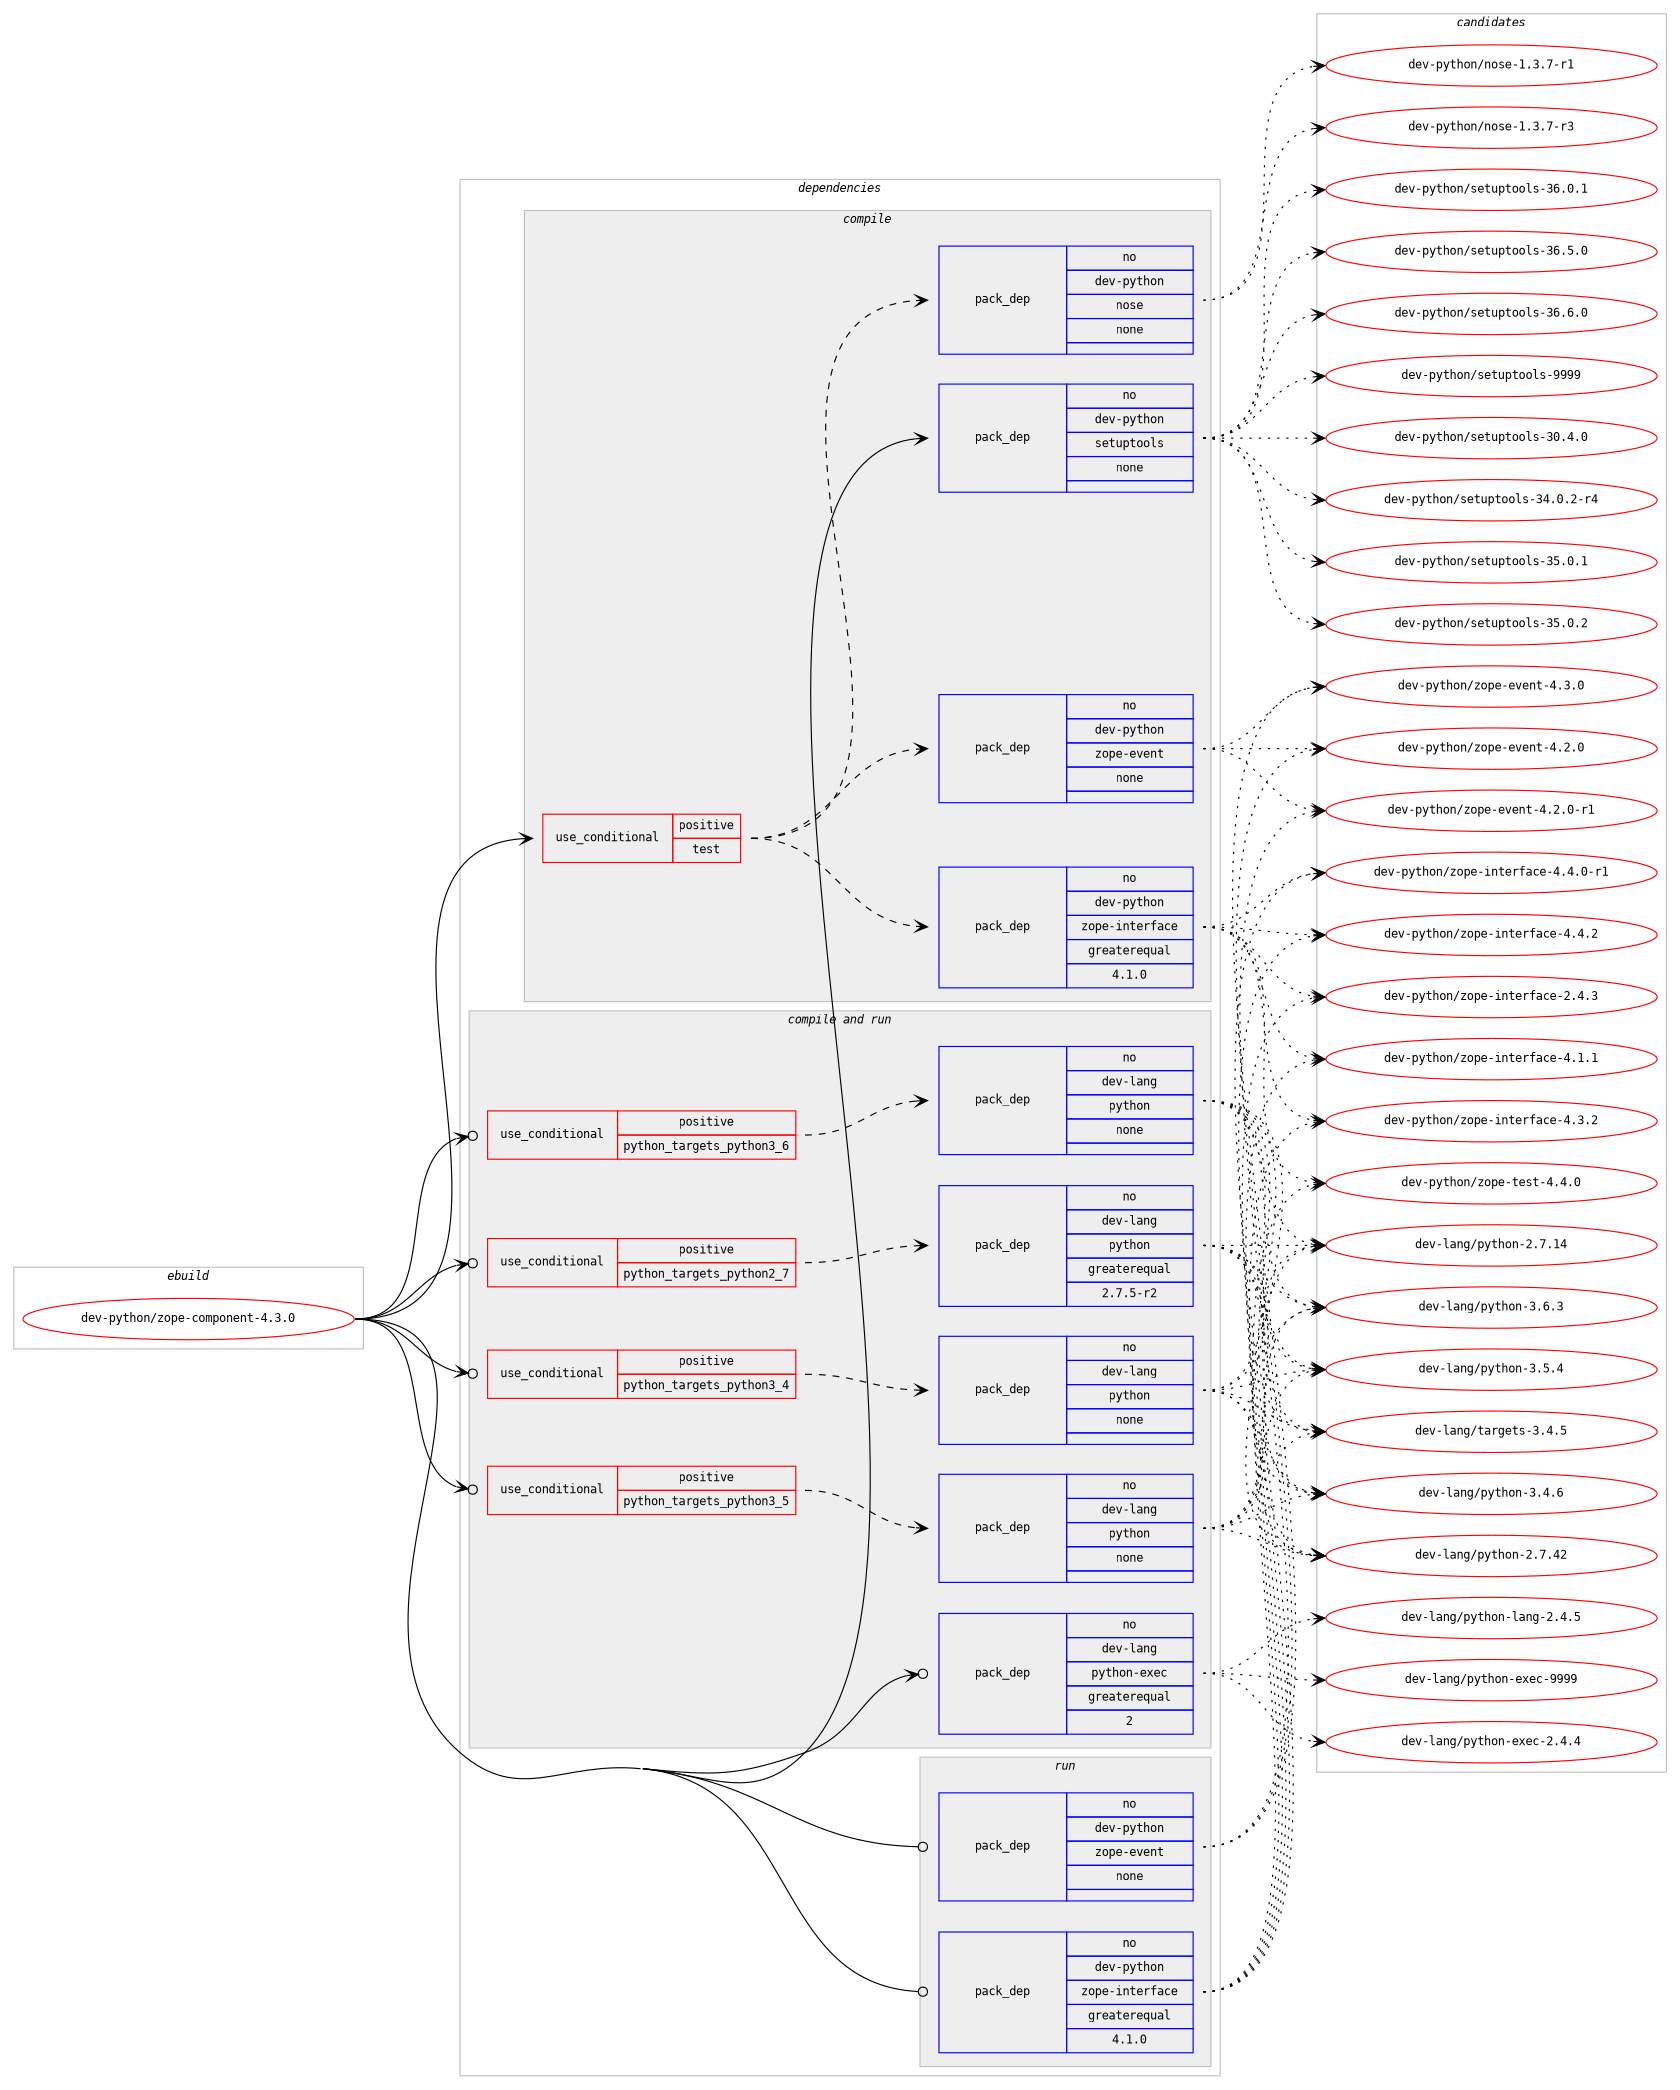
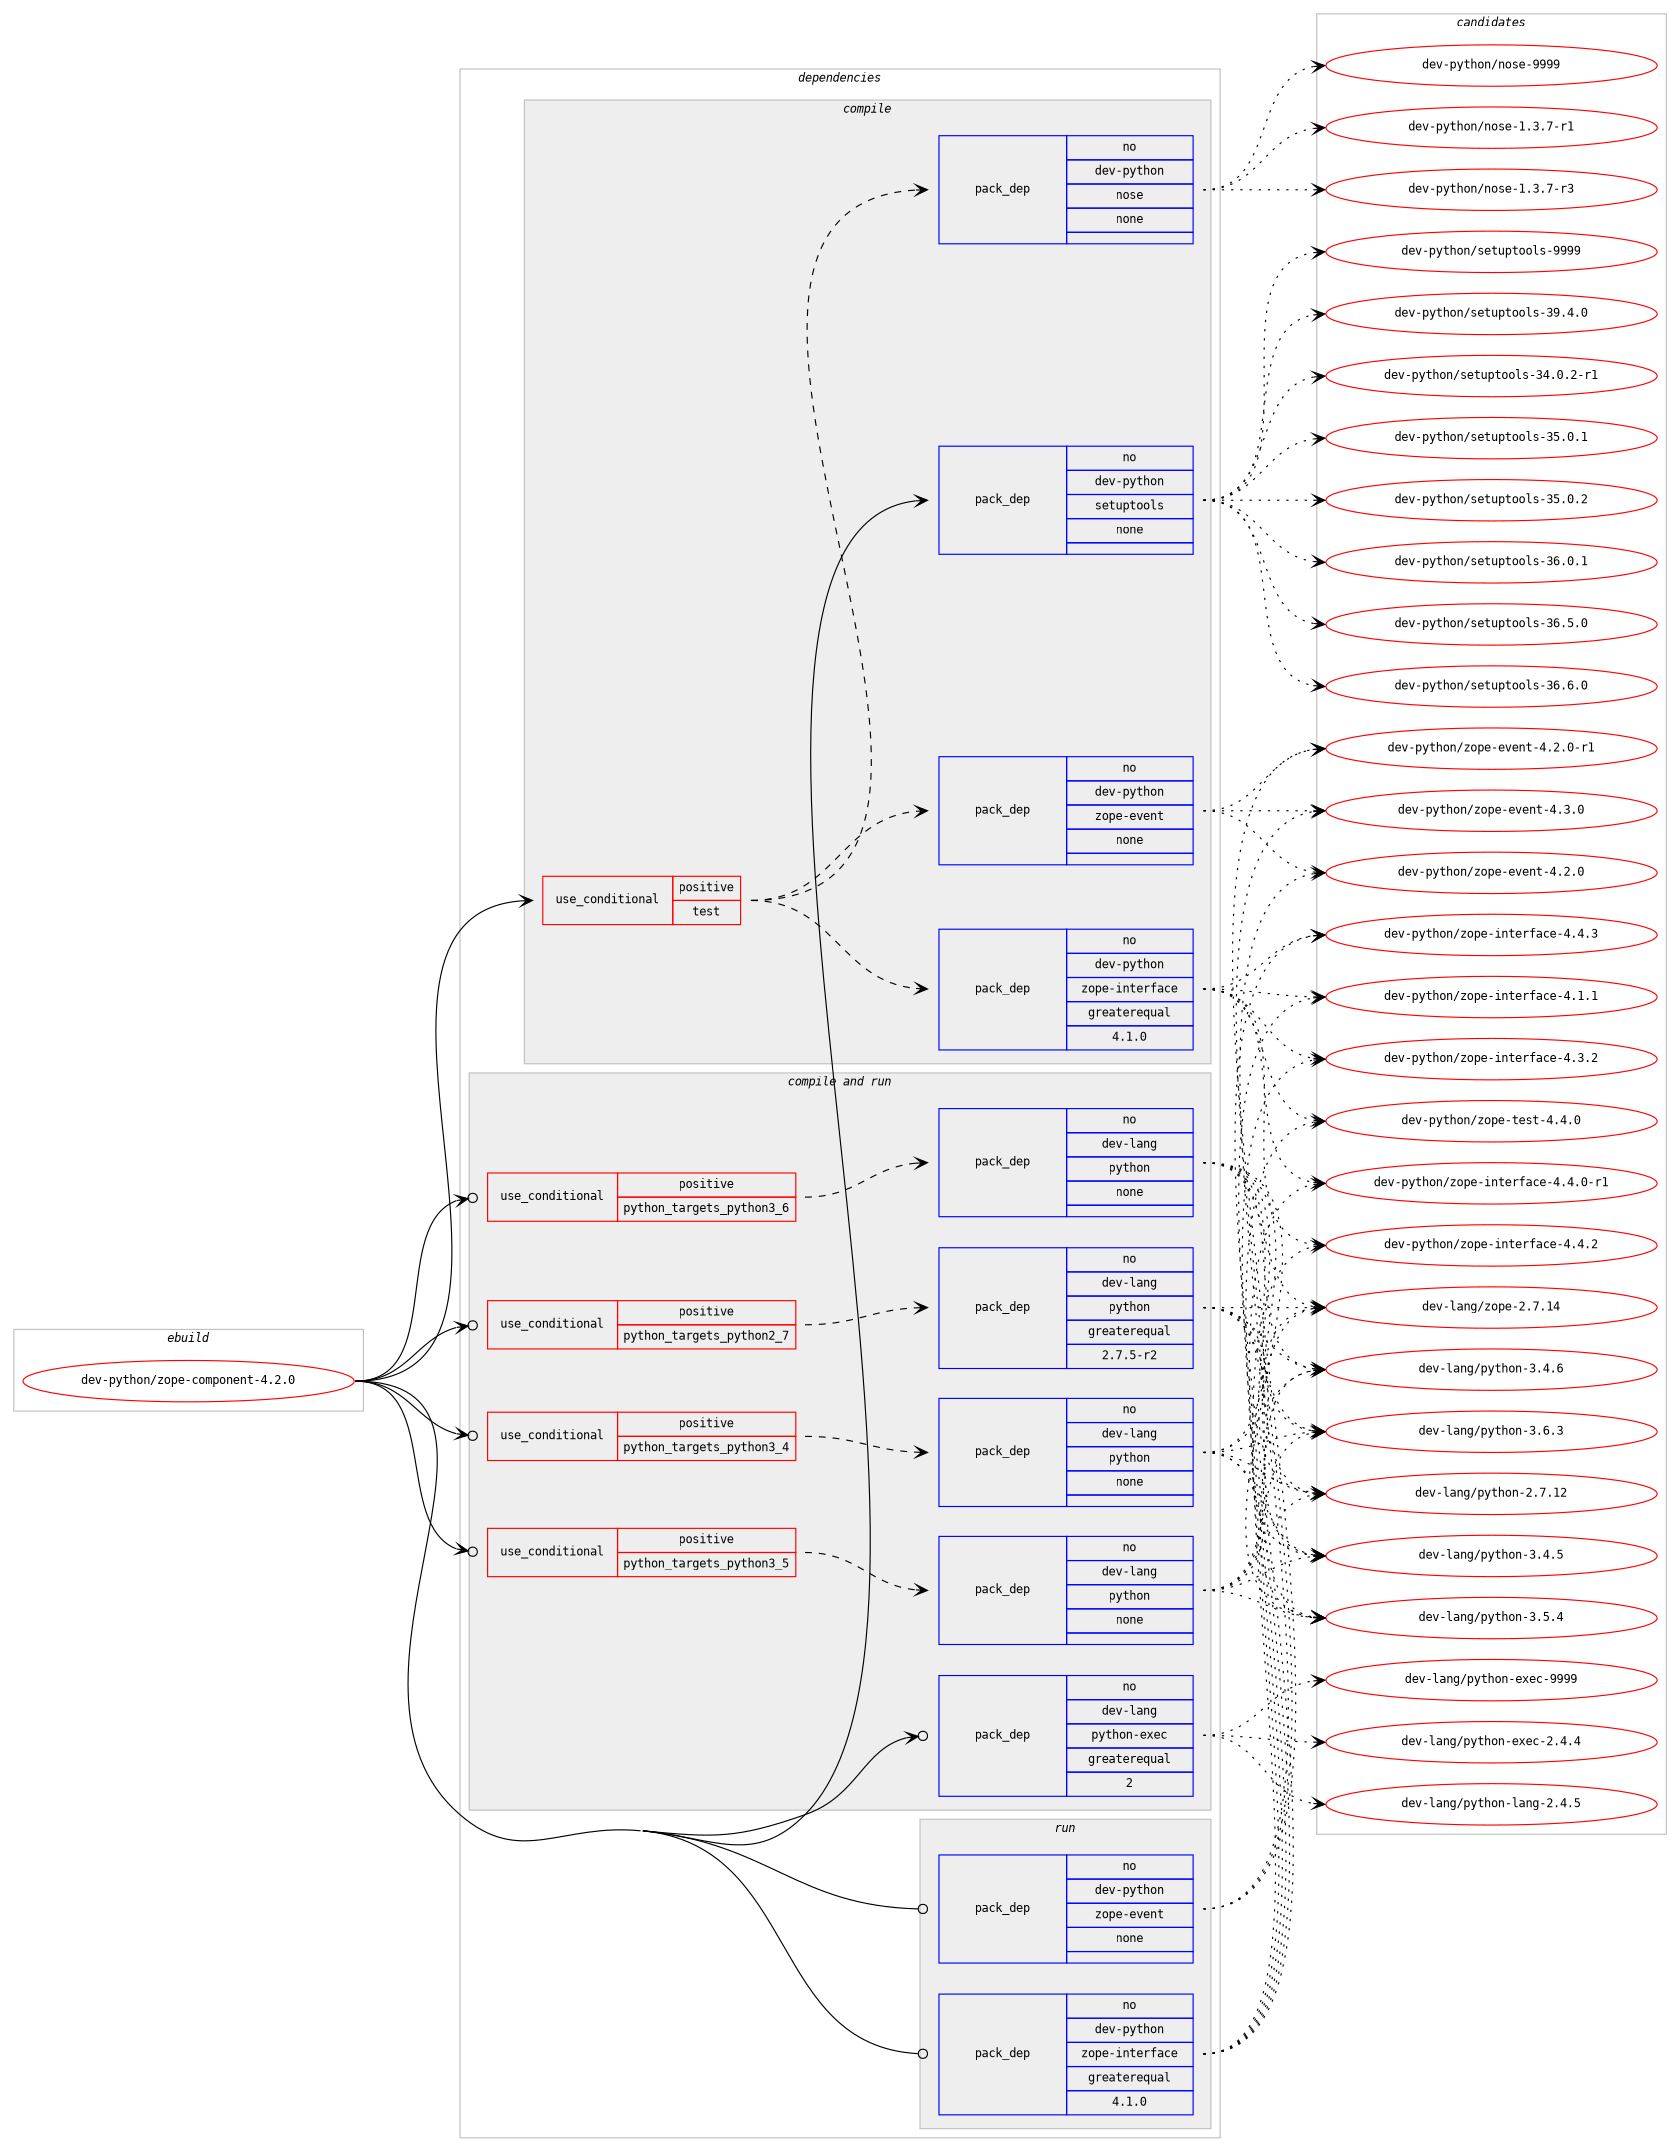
node "dev-python/nose-9999": added
node "dev-python/setuptools-30.4.0": label "dev-python/setuptools-30.4.0" -> "dev-python/setuptools-39.4.0"
node "dev-python/setuptools-34.0.2-r4": label "dev-python/setuptools-34.0.2-r4" -> "dev-python/setuptools-34.0.2-r1"
node "dev-python/zope-interface-2.4.3": label "dev-python/zope-interface-2.4.3" -> "dev-python/zope-interface-4.4.3"
node "dev-lang/python-2.7.14": label "dev-lang/python-2.7.14" -> "dev-lang/zope-2.7.14"
node "dev-python/zope-component-4.3.0": label "dev-python/zope-component-4.3.0" -> "dev-python/zope-component-4.2.0"
node "dev-lang/targets-3.4.5": label "dev-lang/targets-3.4.5" -> "dev-lang/python-3.4.5"
node "dev-lang/python-2.7.42": label "dev-lang/python-2.7.42" -> "dev-lang/python-2.7.12"
